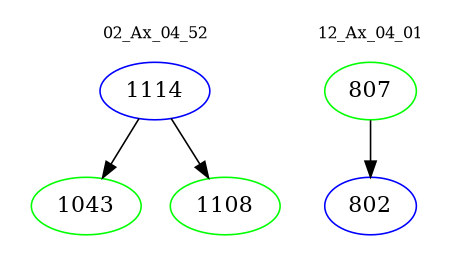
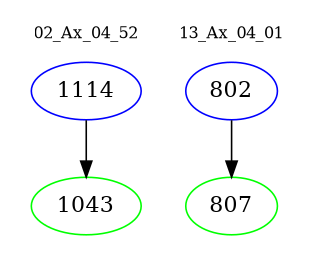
cluster "12_Ax_04_01": label "12_Ax_04_01" -> "13_Ax_04_01"
edge "807" -> "802": reversed
node "1108": removed
